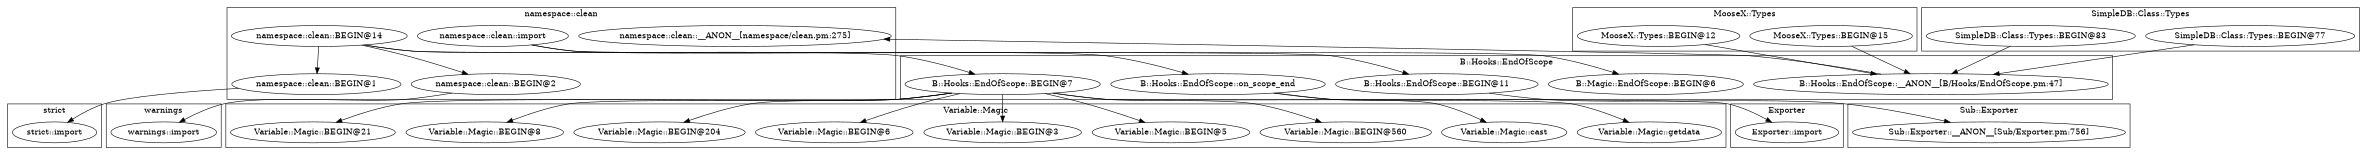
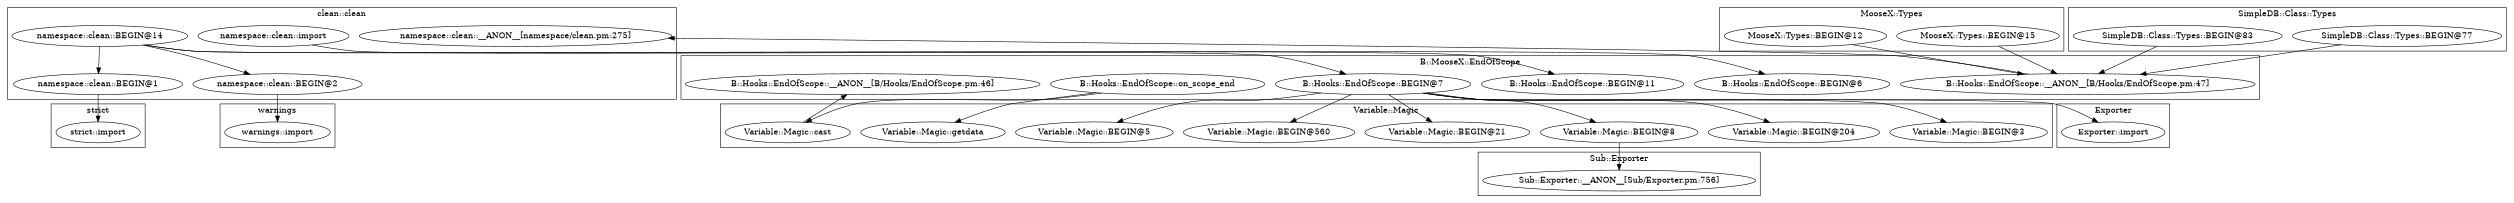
cluster "namespace::clean": label "namespace::clean" -> "clean::clean"
edge "namespace::clean::import" -> "B::Hooks::EndOfScope::on_scope_end": removed
cluster "B::Hooks::EndOfScope": label "B::Hooks::EndOfScope" -> "B::MooseX::EndOfScope"
node "B::Hooks::EndOfScope::__ANON__[B/Hooks/EndOfScope.pm:46]": added
node "B::Magic::EndOfScope::BEGIN@6": label "B::Magic::EndOfScope::BEGIN@6" -> "B::Hooks::EndOfScope::BEGIN@6"
edge "B::Hooks::EndOfScope::BEGIN@11" -> "Sub::Exporter::__ANON__[Sub/Exporter.pm:756]": now "Variable::Magic::BEGIN@8" -> "Sub::Exporter::__ANON__[Sub/Exporter.pm:756]"
node "Variable::Magic::BEGIN@6": removed
